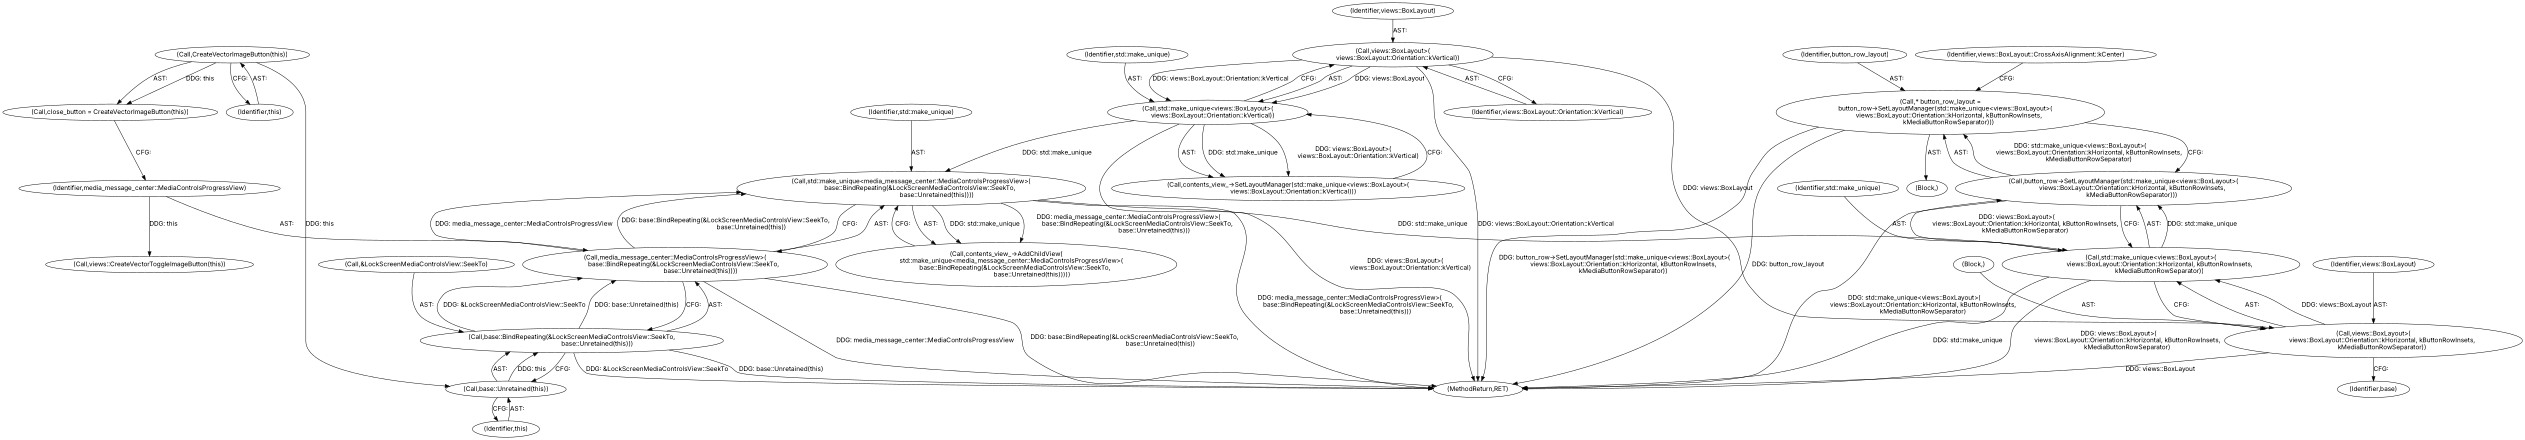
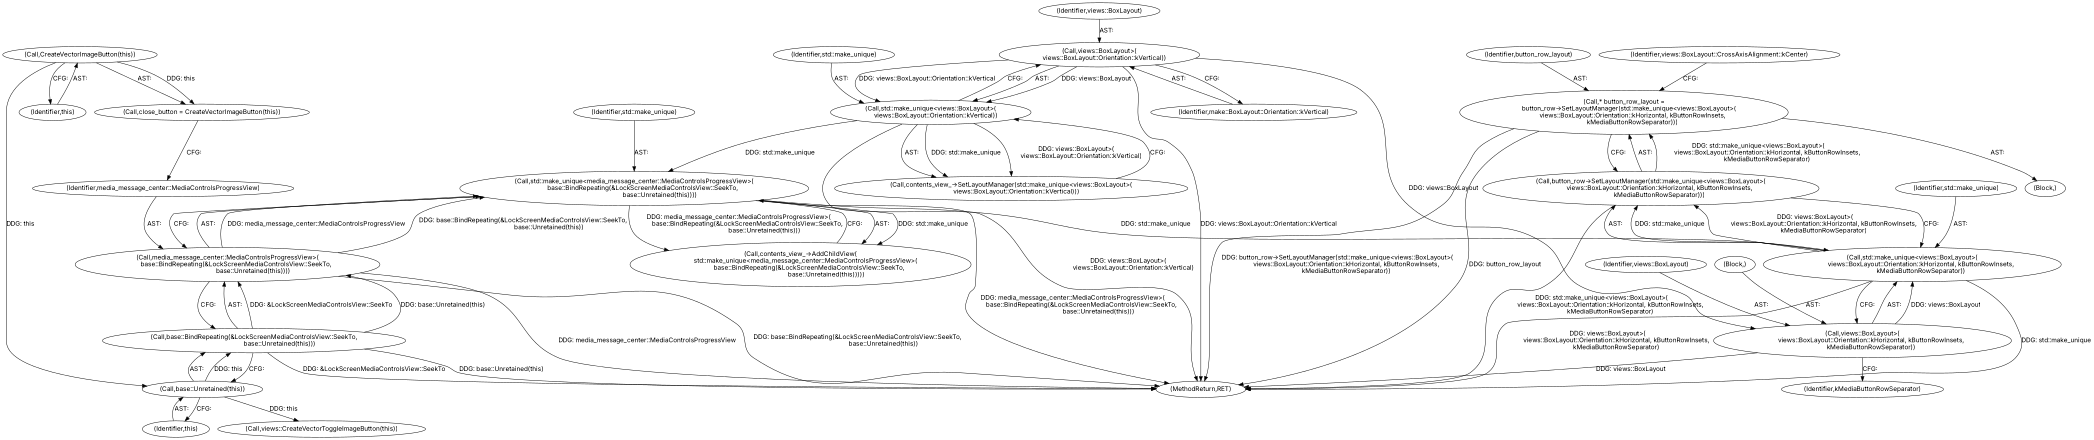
node "(Identifier,views::BoxLayout::Orientation::kVertical)": label "(Identifier,views::BoxLayout::Orientation::kVertical)" -> "(Identifier,make::BoxLayout::Orientation::kVertical)"
edge "(Identifier,media_message_center::MediaControlsProgressView)" -> "(Call,views::CreateVectorToggleImageButton(this))": now "(Call,base::Unretained(this))" -> "(Call,views::CreateVectorToggleImageButton(this))"
node "(Call,&LockScreenMediaControlsView::SeekTo)": removed
node "(Identifier,base)": label "(Identifier,base)" -> "(Identifier,kMediaButtonRowSeparator)"
